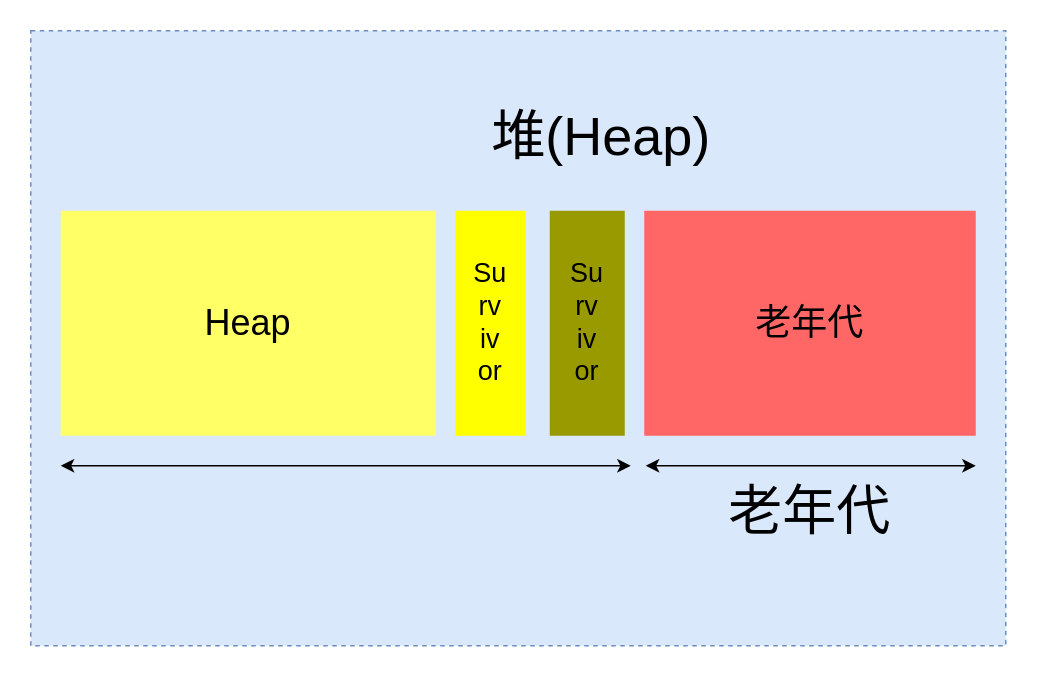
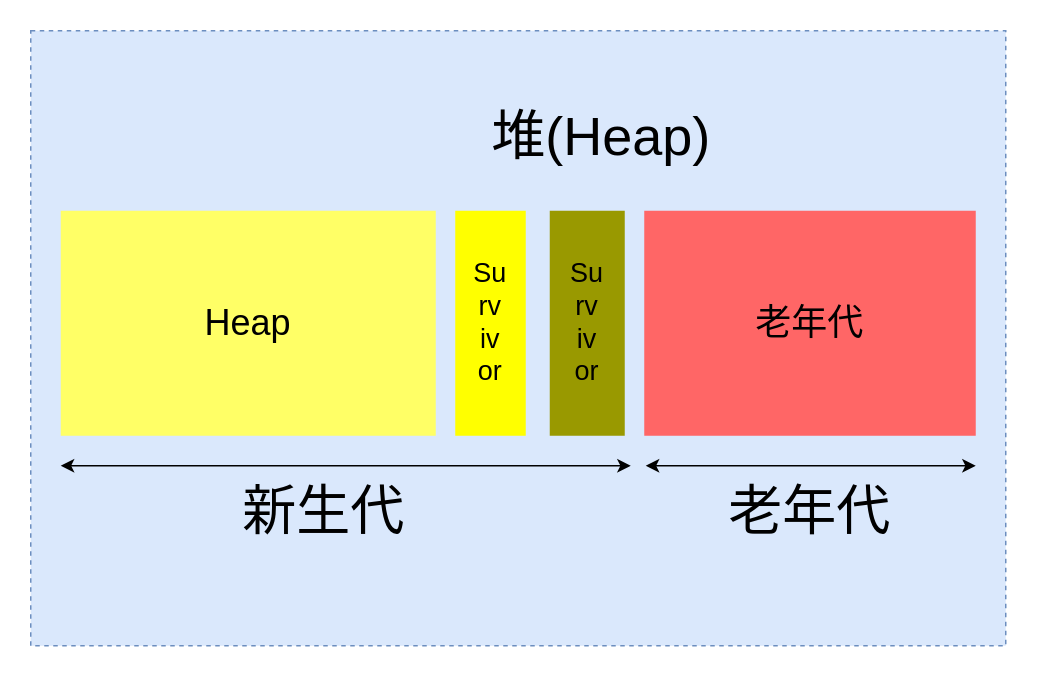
node "新生代": added
